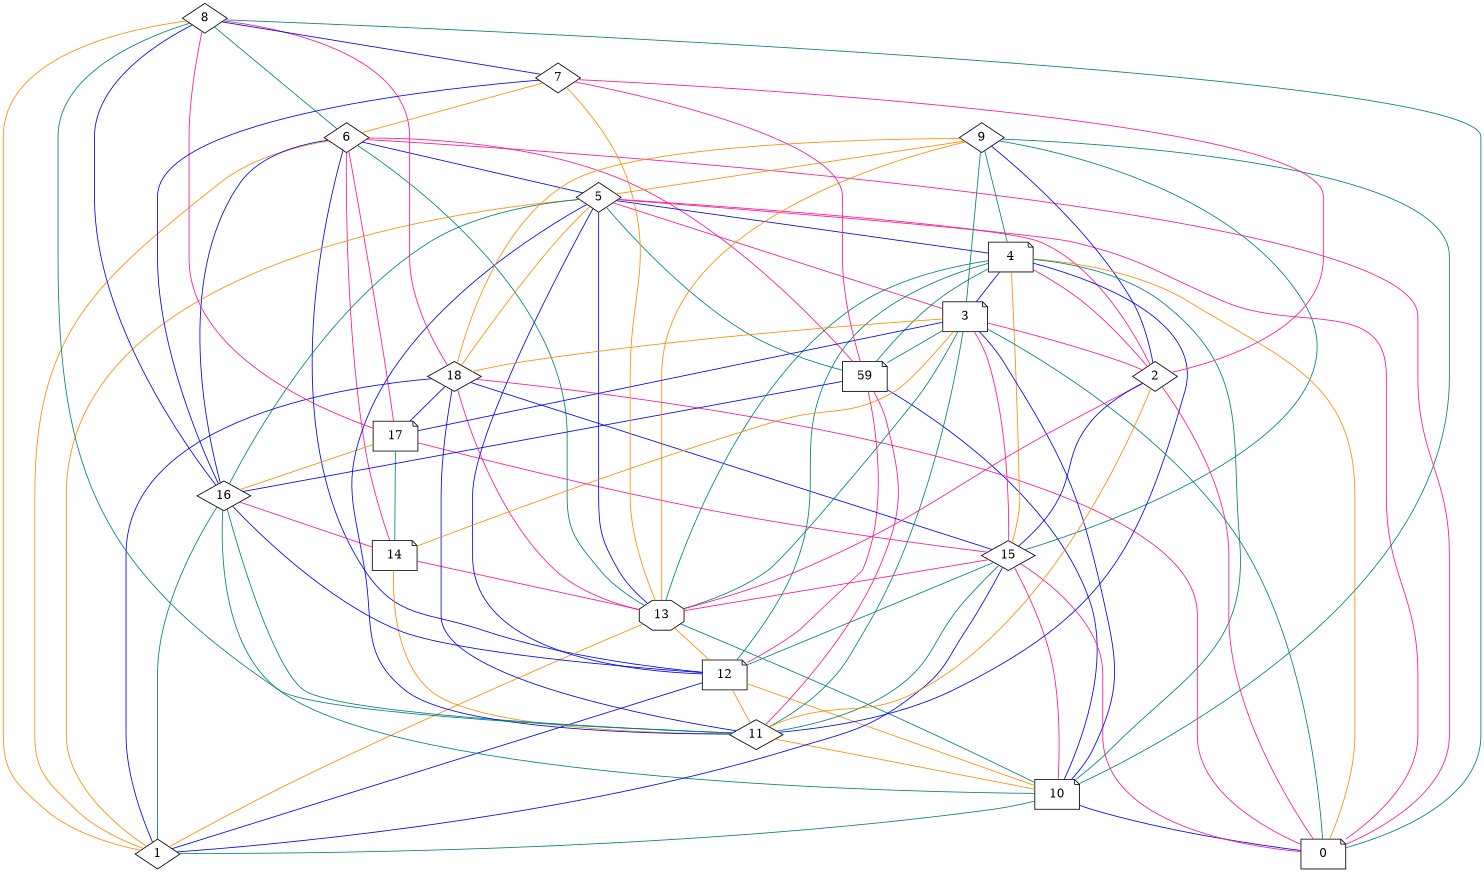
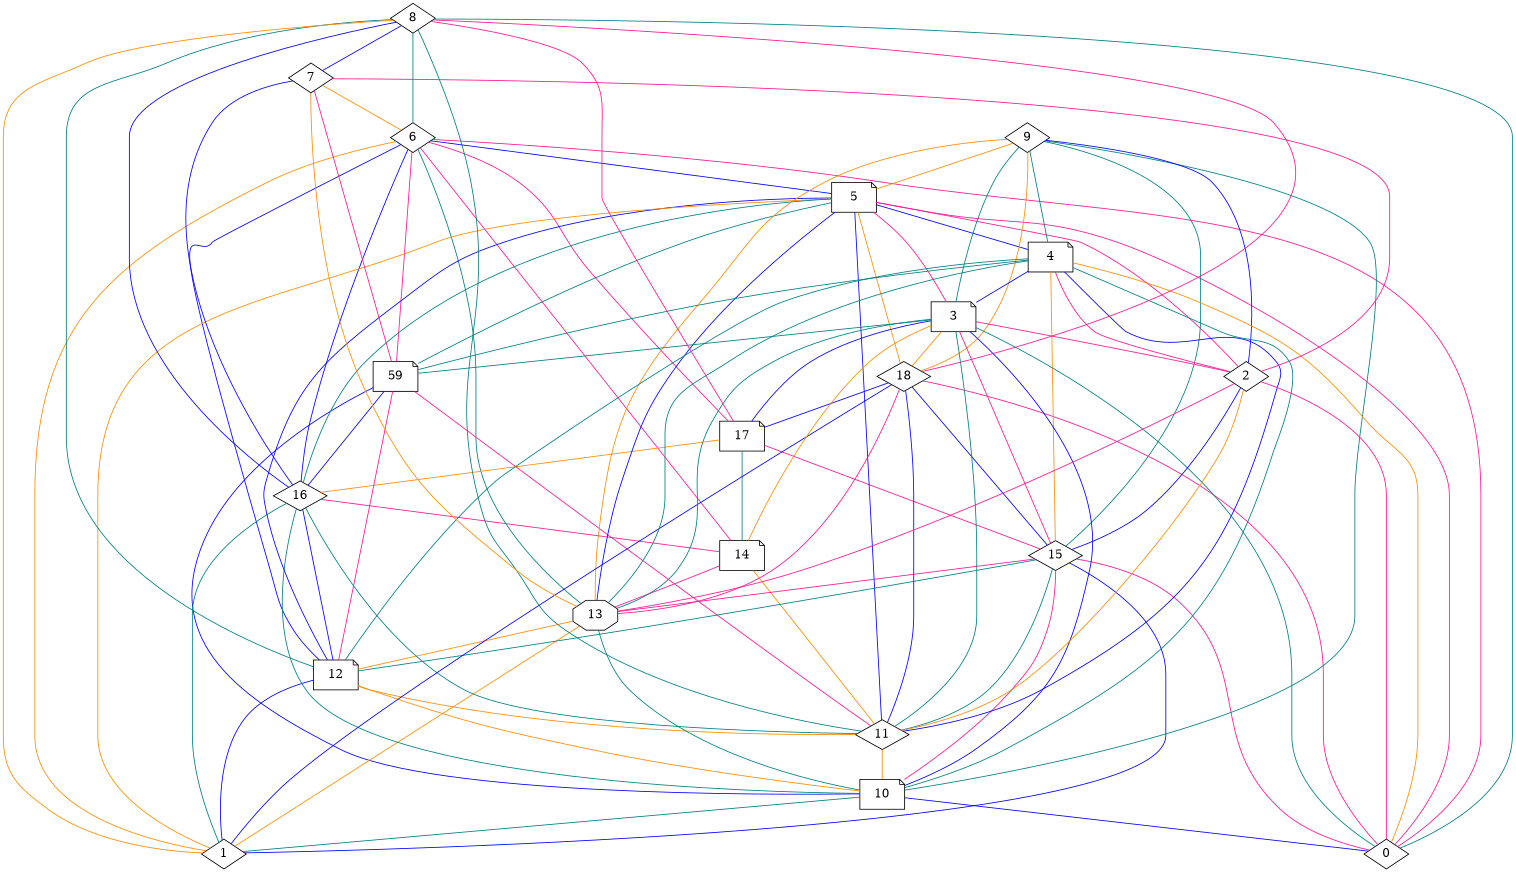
node "5": shape diamond -> note
edge "8" -- "12": added
node "0": shape note -> diamond
